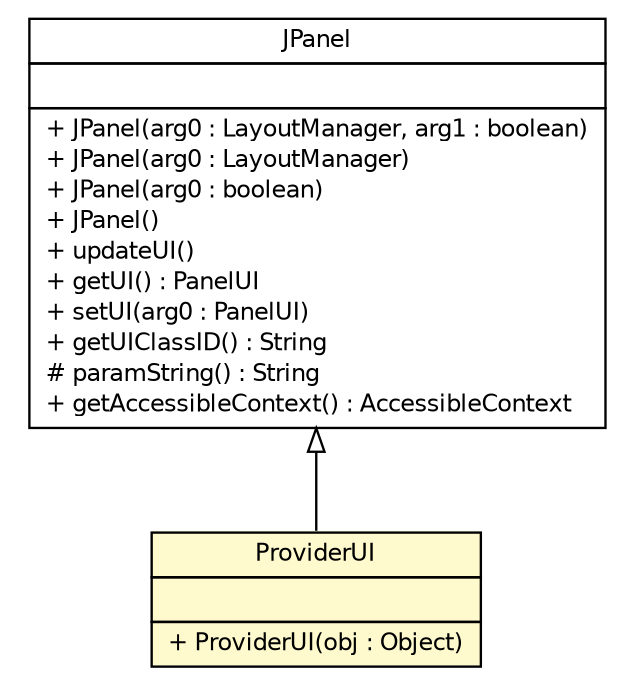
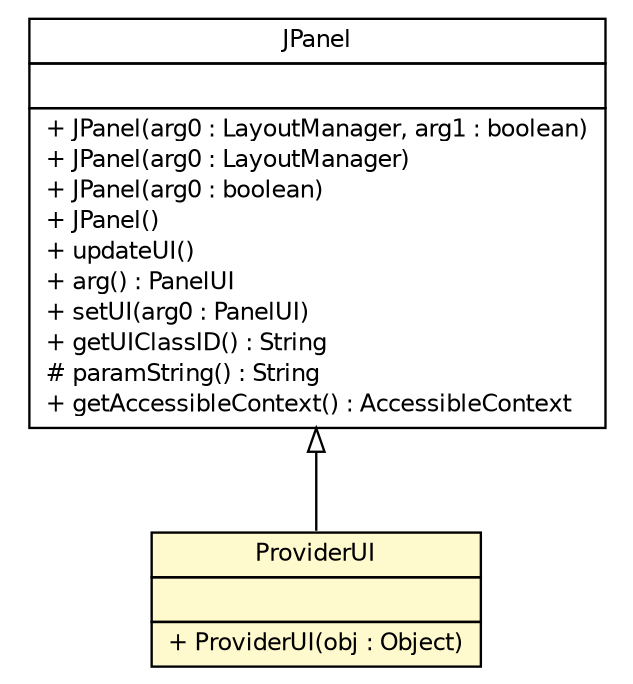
node "JPanel": text "+ getUI() : PanelUI" -> "+ arg() : PanelUI"
